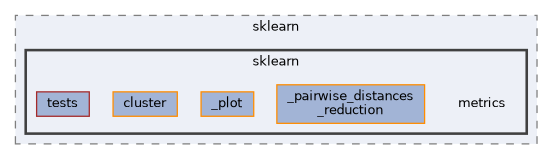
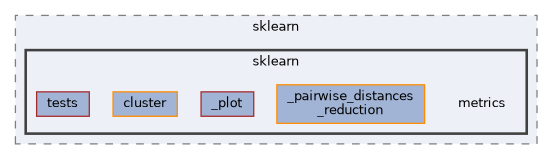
node "_plot": color darkorange -> brown
